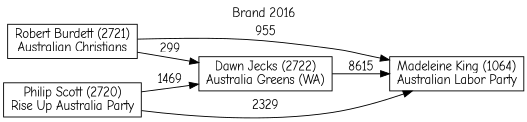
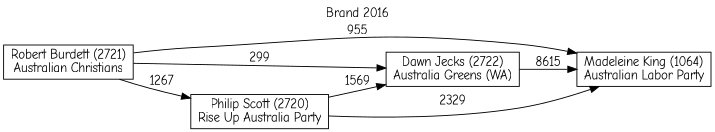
edge "Philip Scott (2720) Rise Up Australia Party" -> "Dawn Jecks (2722) Australia Greens (WA)": label "1469" -> "1569"
edge "Robert Burdett (2721) Australian Christians" -> "Philip Scott (2720) Rise Up Australia Party": added, label "1267"
